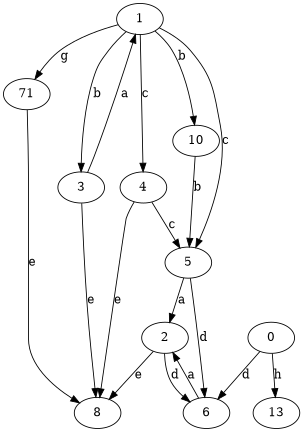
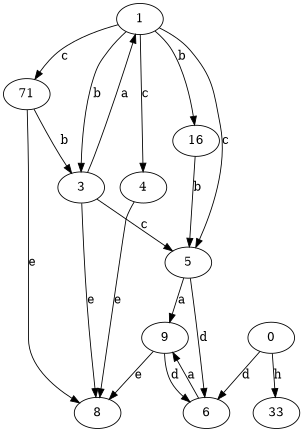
edge "1" -> "71": label "g" -> "c"
edge "71" -> "3": added, label "b"
node "10": label "10" -> "16"
edge "4" -> "5": now "3" -> "5"
node "2": label "2" -> "9"
node "13": label "13" -> "33"
